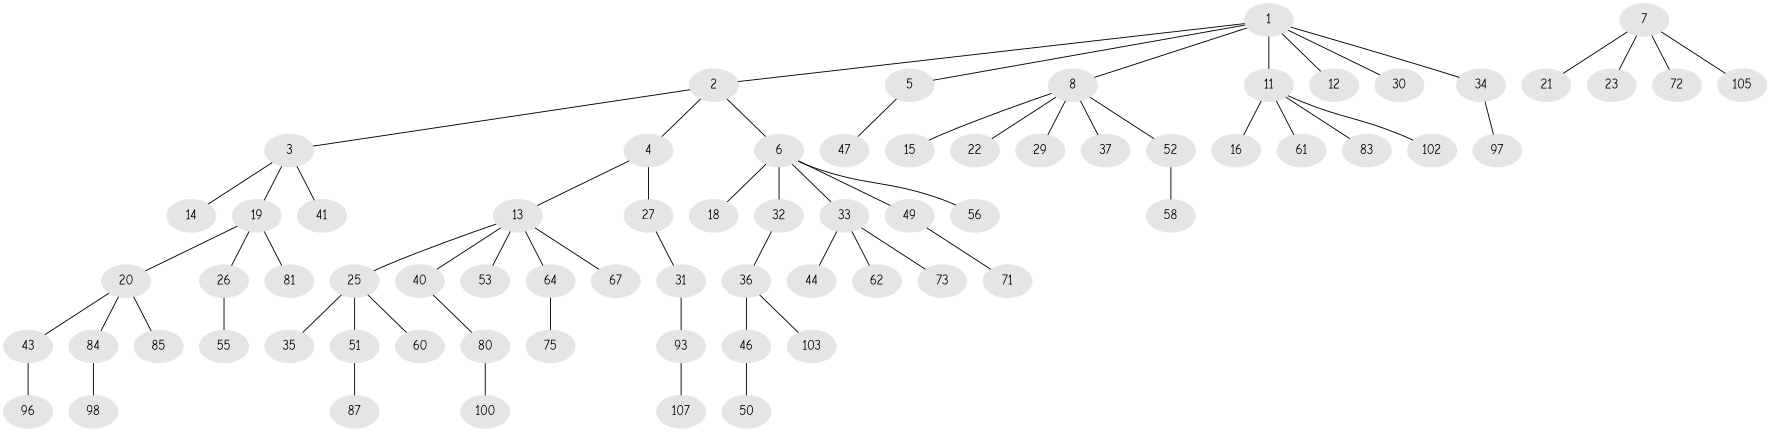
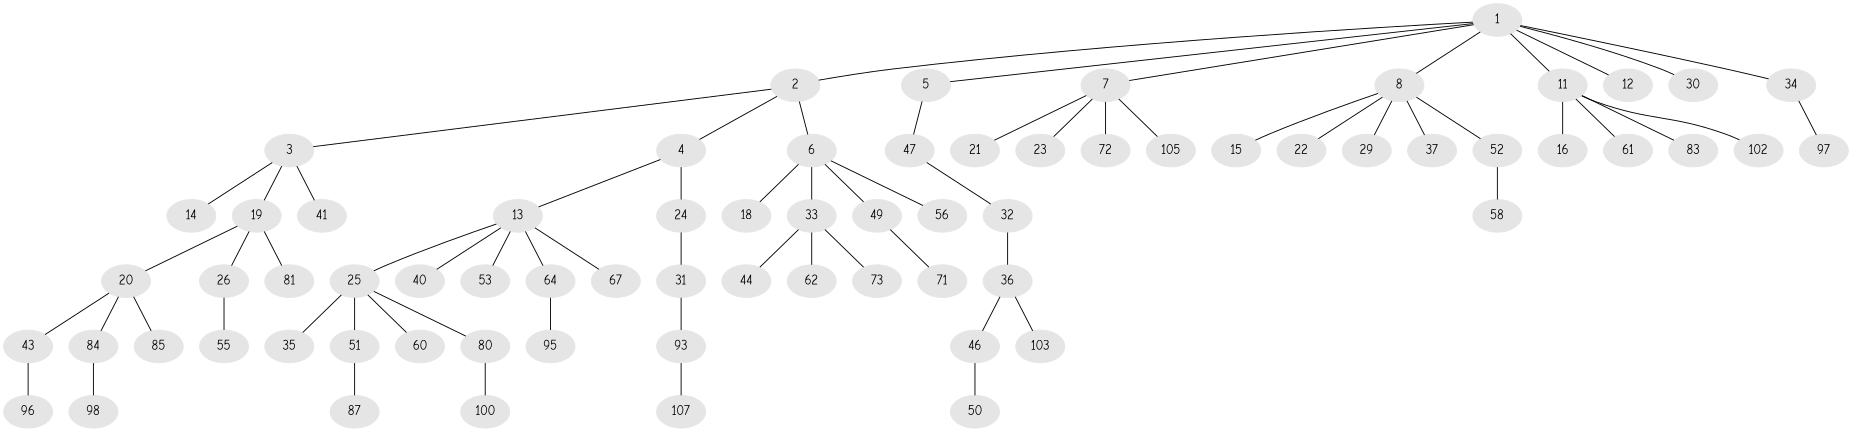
edge "1" -- "7": added
edge "6" -- "32": now "47" -- "32"
node "27": label "27" -> "24"
edge "40" -- "80": now "25" -- "80"
node "75": label "75" -> "95"
